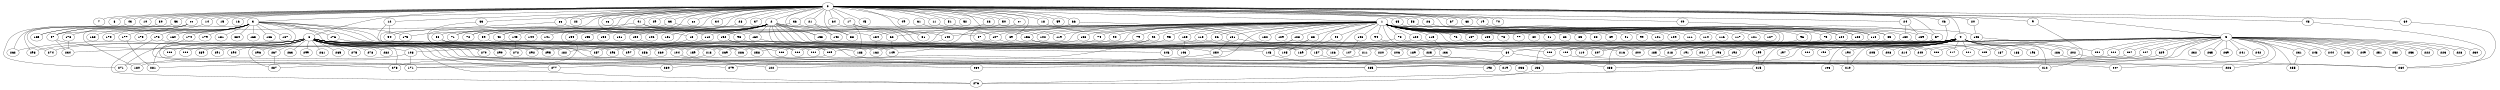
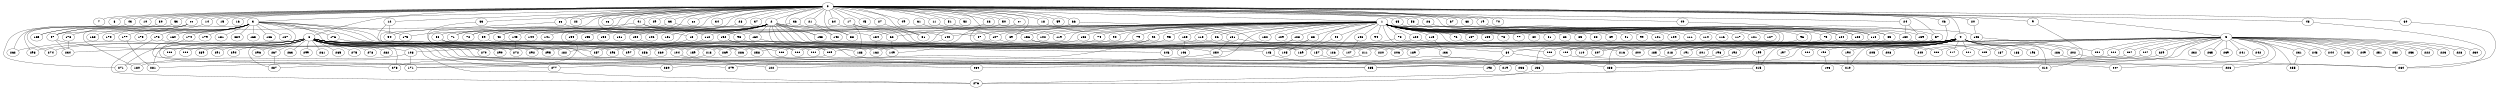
node "27": added
edge "4" -- "195": now "190" -- "195"
node "225": removed
node "214": removed
